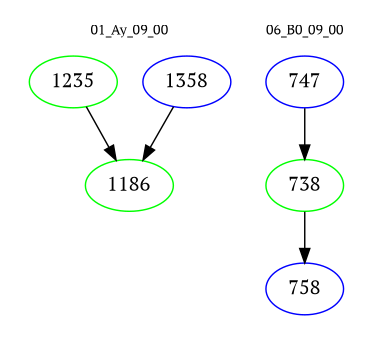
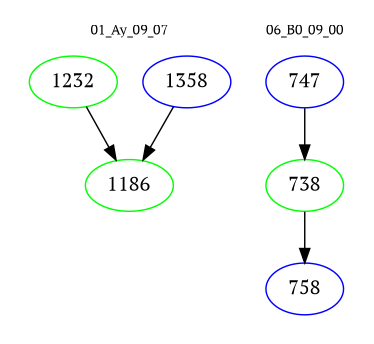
cluster "01_Ay_09_00": label "01_Ay_09_00" -> "01_Ay_09_07"
node "1235": label "1235" -> "1232"
